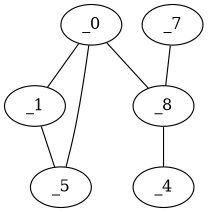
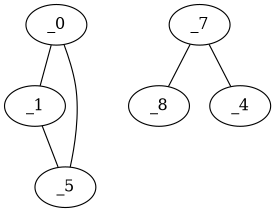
edge "_0" -- "_8": removed
edge "_8" -- "_4": now "_7" -- "_4"
